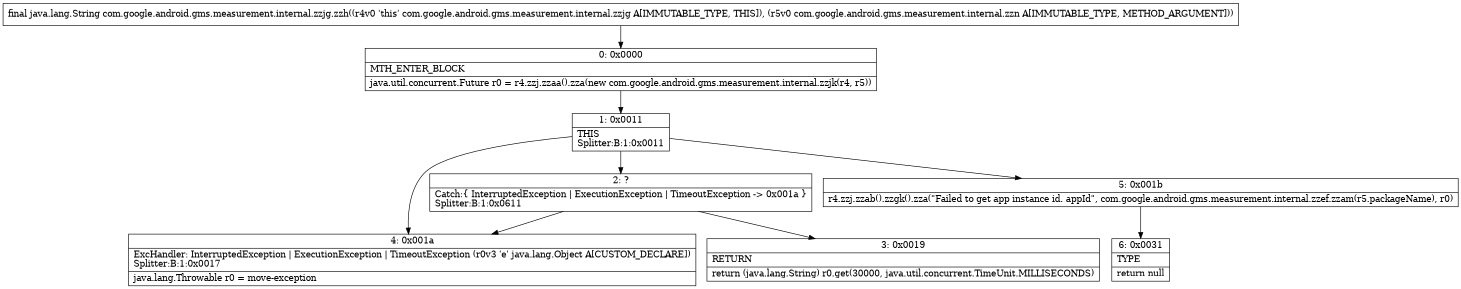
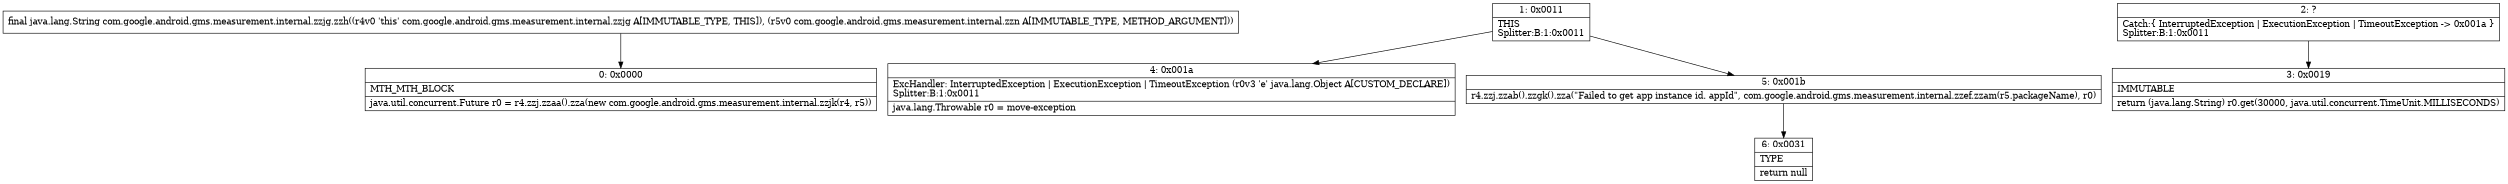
node "0: 0x0000": text "MTH_ENTER_BLOCK" -> "MTH_MTH_BLOCK"
edge "0: 0x0000" -> "1: 0x0011": removed
edge "1: 0x0011" -> "2: ?": removed
node "2: ?": text "Splitter:B:1:0x0611" -> "Splitter:B:1:0x0011"
edge "2: ?" -> "4: 0x001a": removed
node "3: 0x0019": text "RETURN" -> "IMMUTABLE"
node "4: 0x001a": text "Splitter:B:1:0x0017" -> "Splitter:B:1:0x0011"
